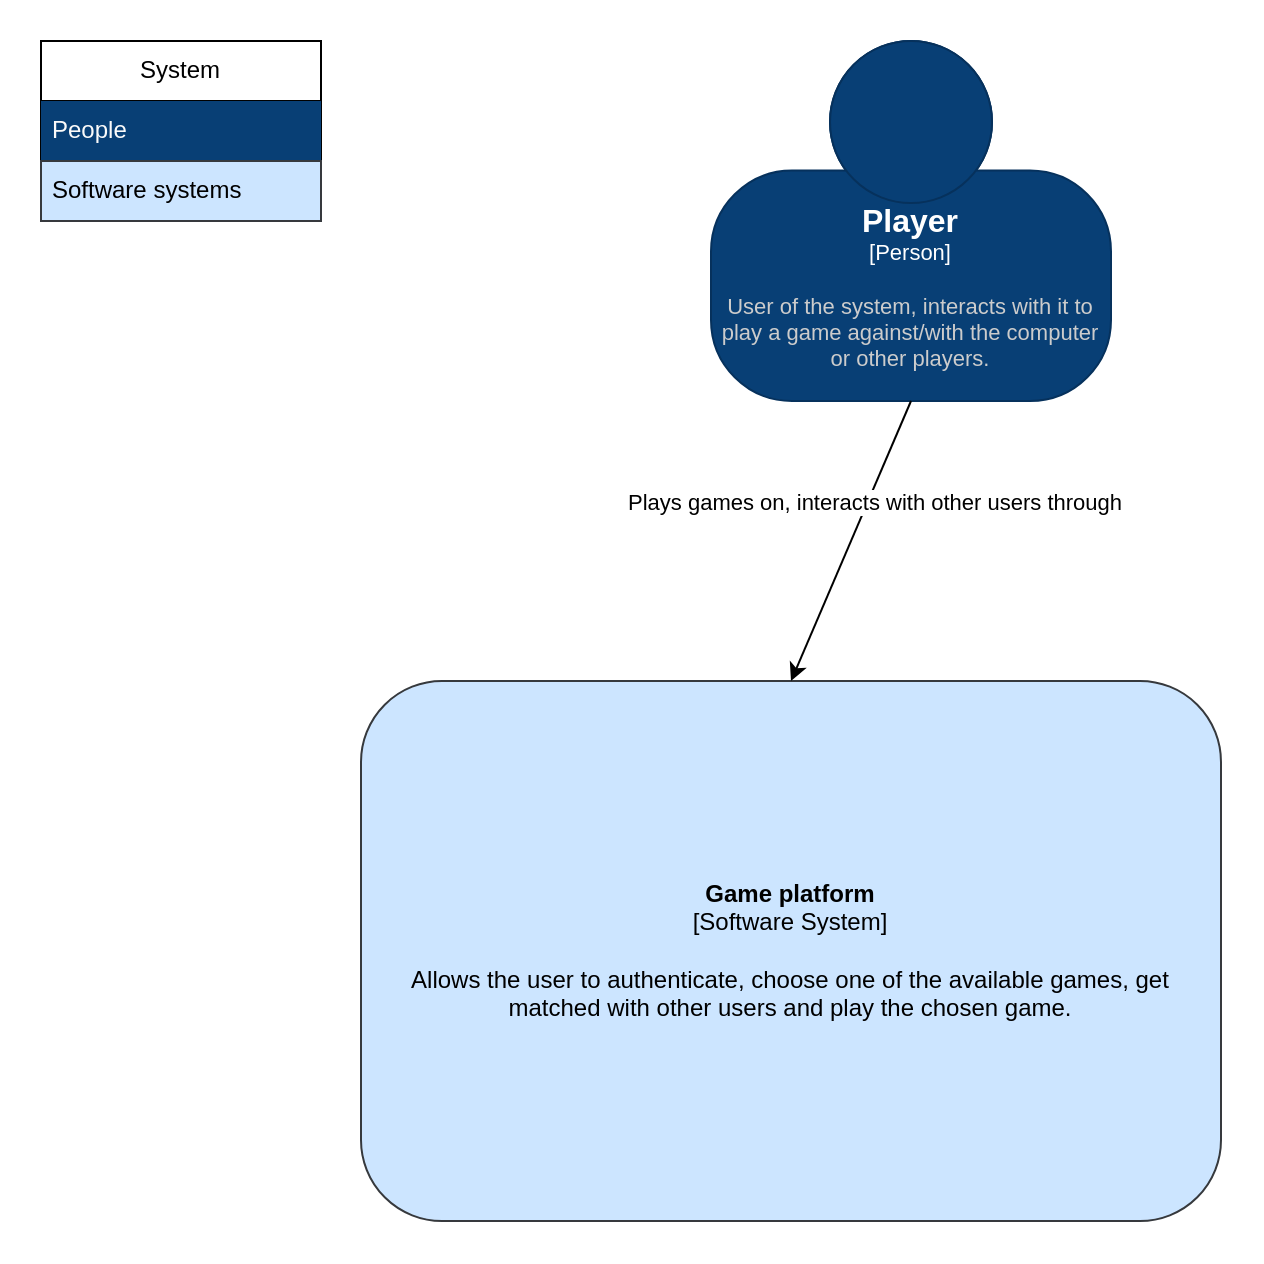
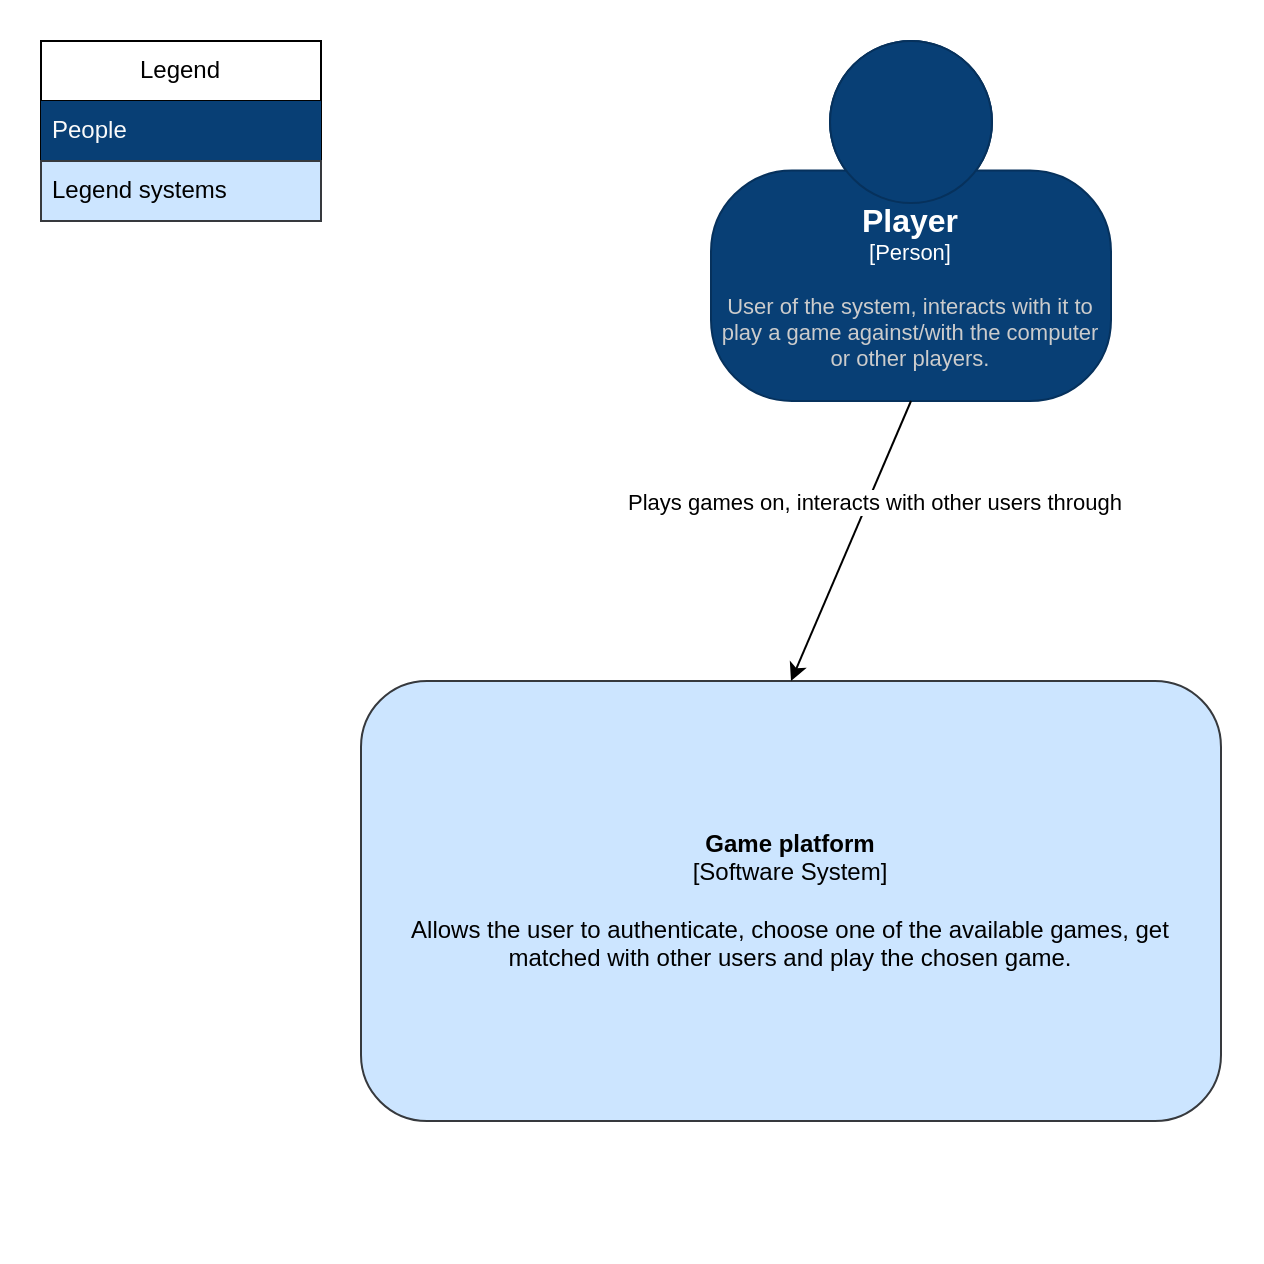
node "System": label "System" -> "Legend"
node "Software systems": label "Software systems" -> "Legend systems"
node "Game platform [Software System] Allows the user to authenticate, choose one of the available games, get matched with other users and play the chosen game.": size 860x540 -> 860x440
